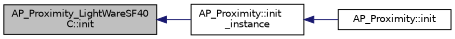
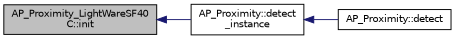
node "AP_Proximity::init _instance": label "AP_Proximity::init _instance" -> "AP_Proximity::detect _instance"
node "AP_Proximity::init": label "AP_Proximity::init" -> "AP_Proximity::detect"
